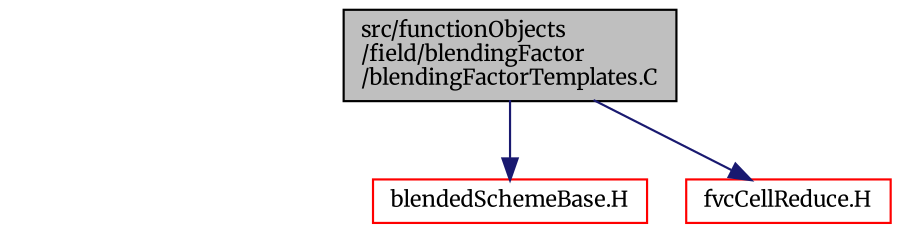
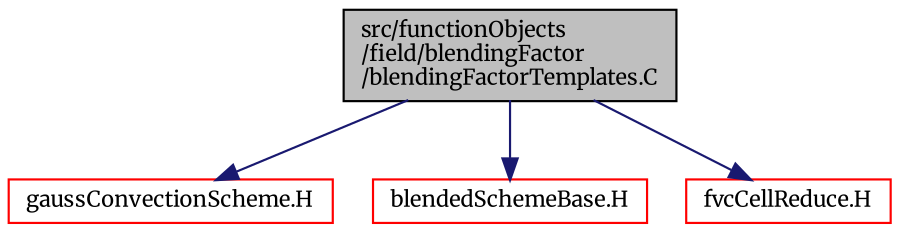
node "gaussConvectionScheme.H": added
